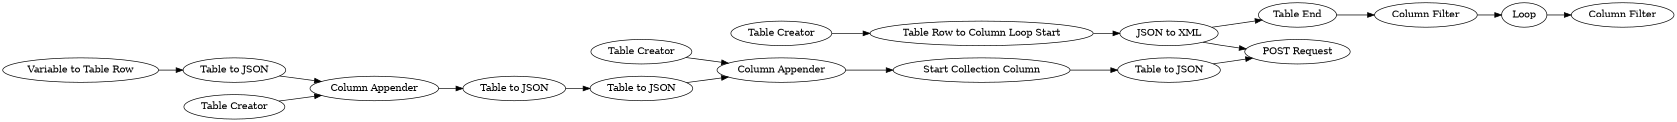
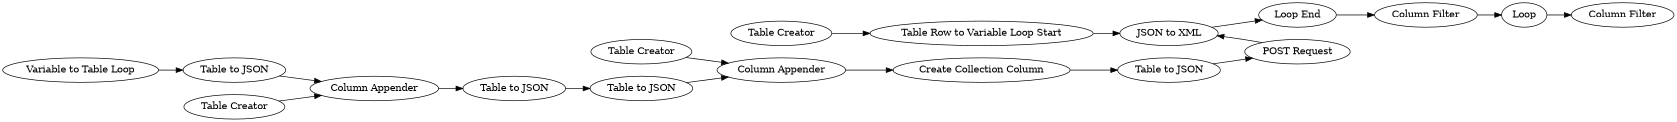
node "Table End": label "Table End" -> "Loop End"
node "Table Row to Column Loop Start": label "Table Row to Column Loop Start" -> "Table Row to Variable Loop Start"
edge "JSON to XML" -> "POST Request": reversed
node "Variable to Table Row": label "Variable to Table Row" -> "Variable to Table Loop"
node "Start Collection Column": label "Start Collection Column" -> "Create Collection Column"
